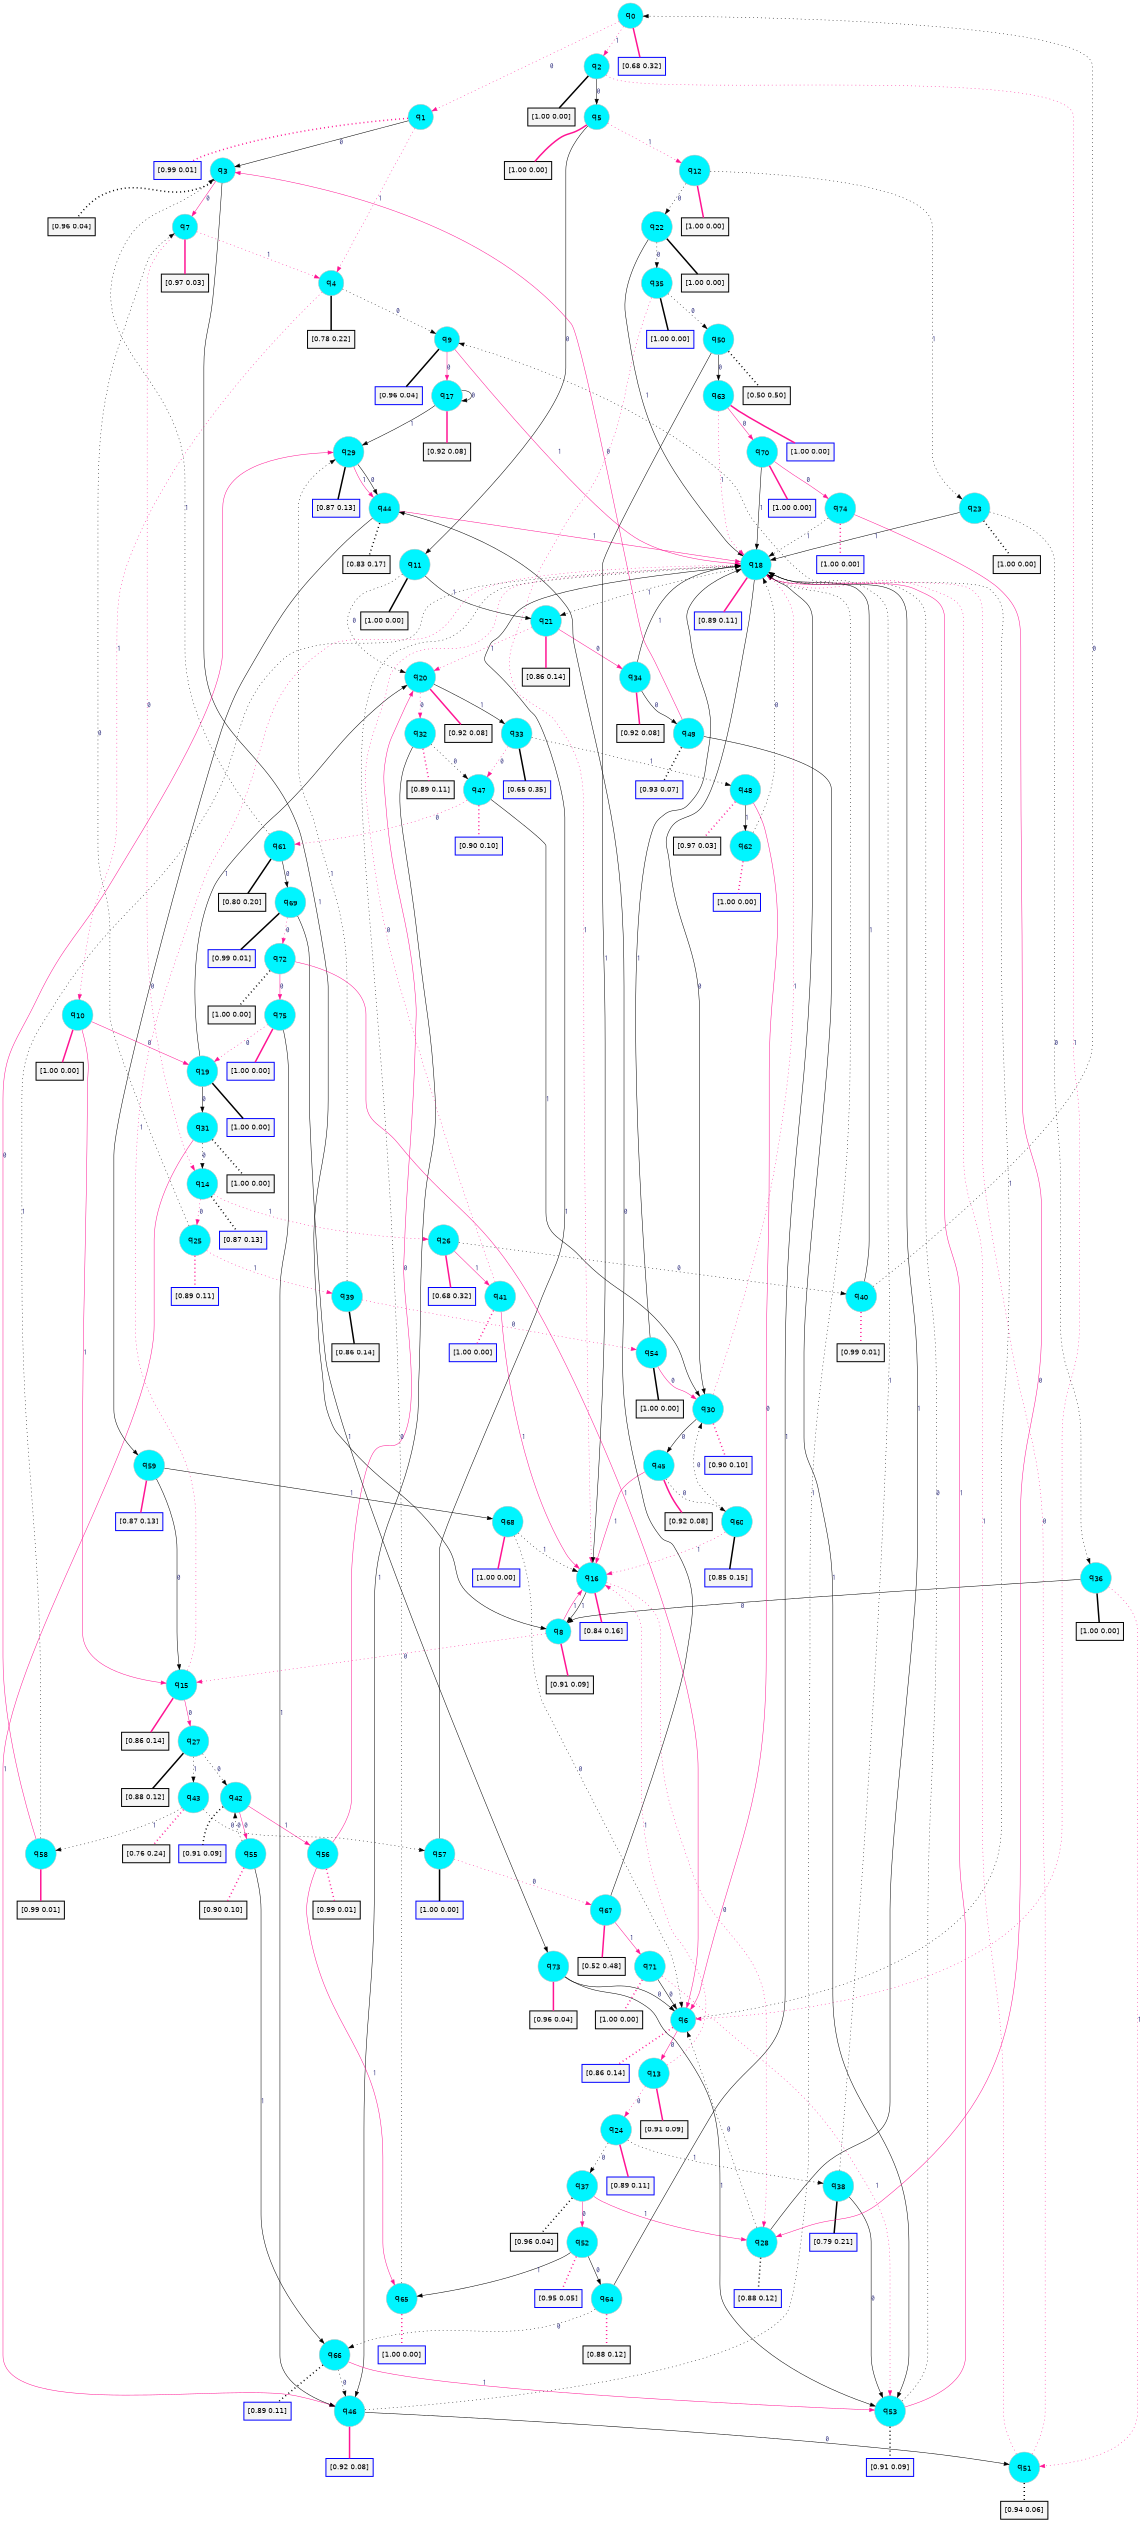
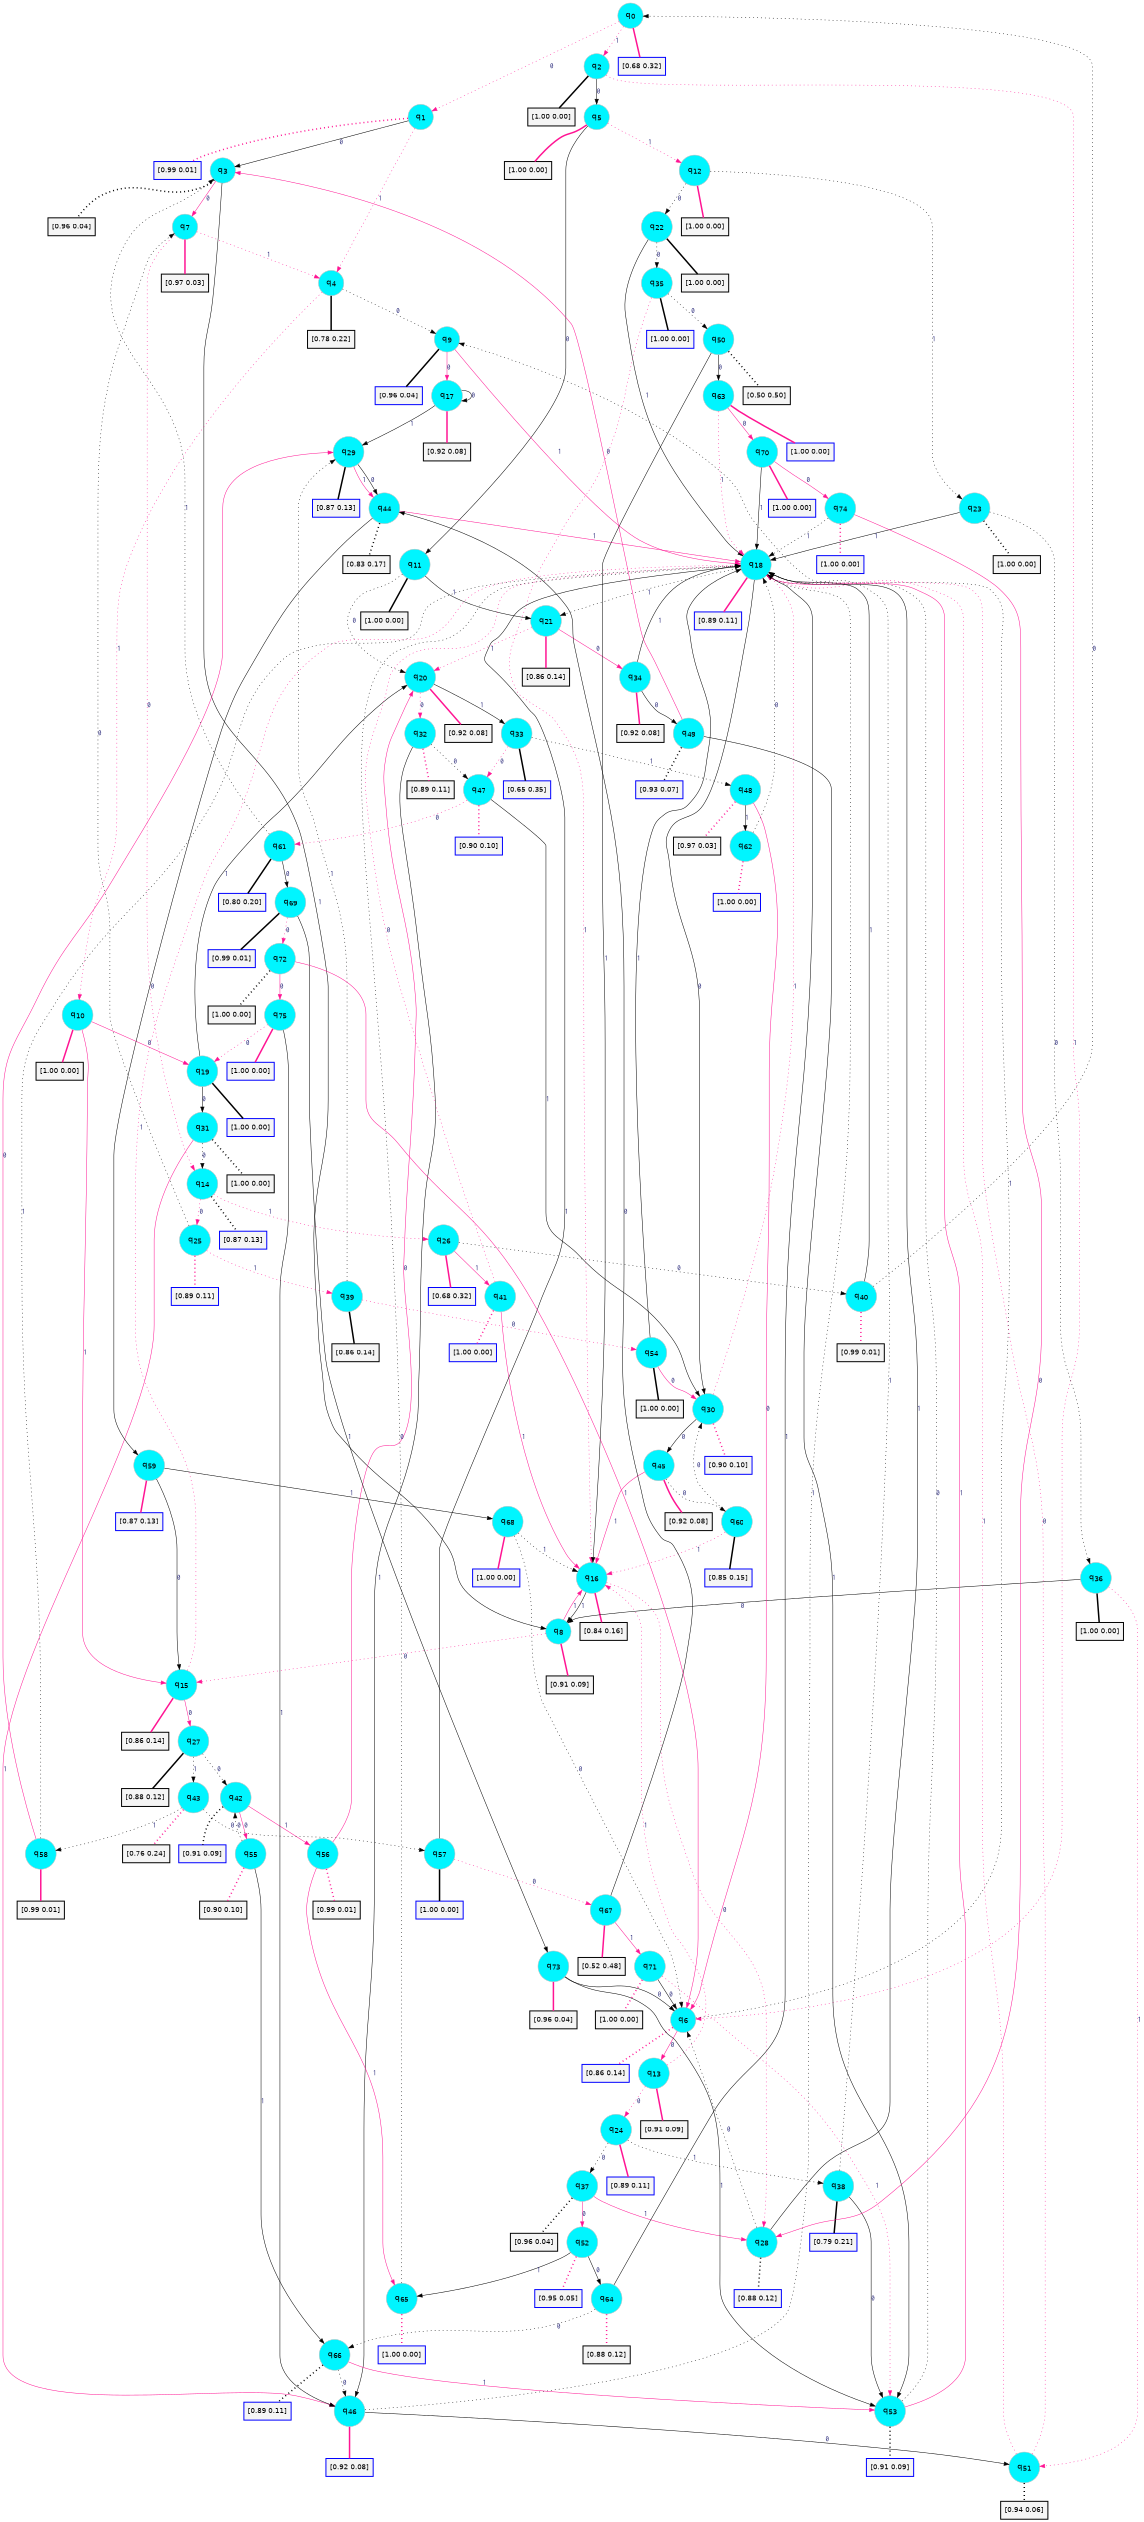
node "[0.80 0.20]": color black -> blue
node "[0.84 0.16]": color blue -> black
